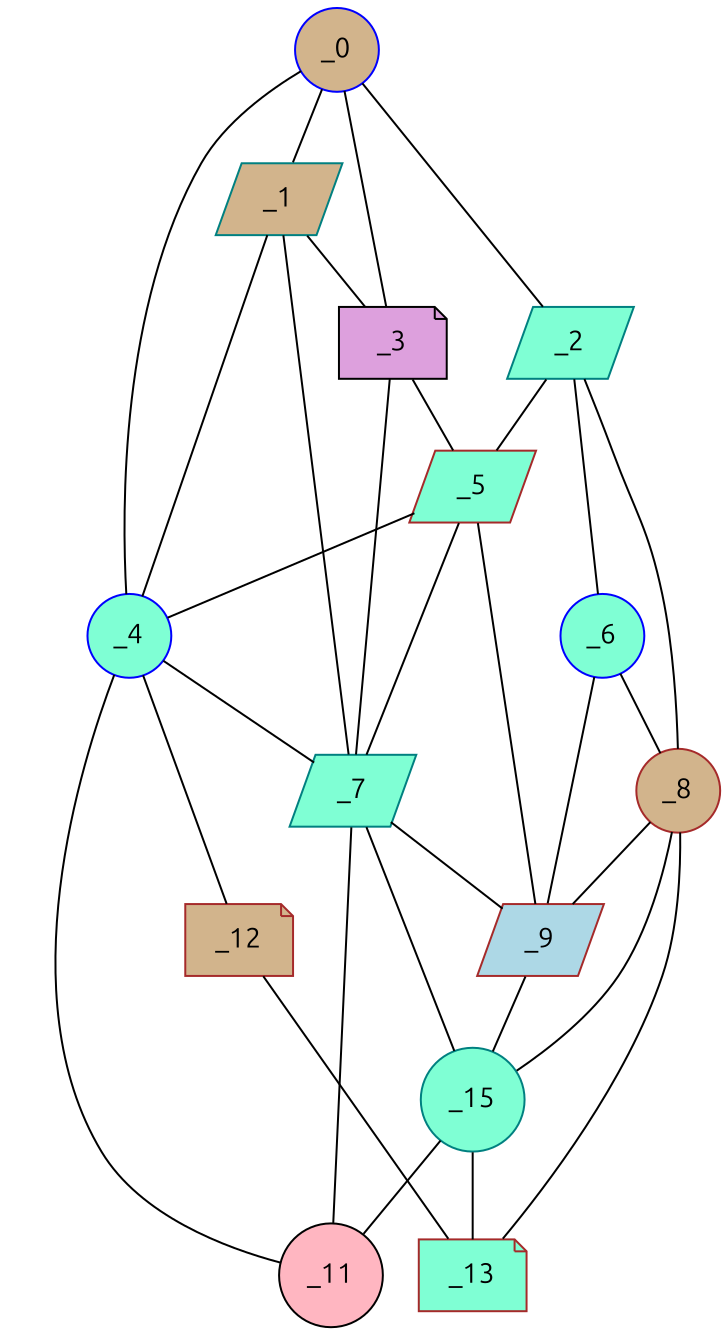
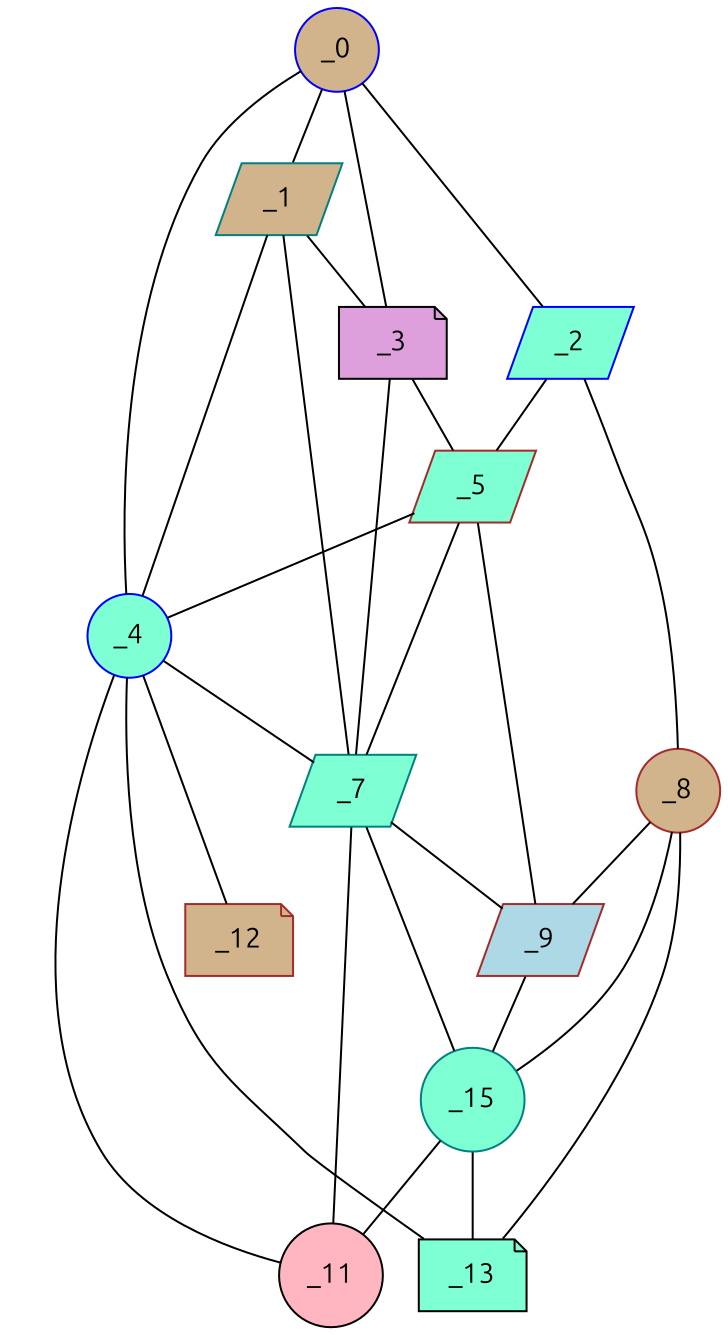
node "_2": color teal -> blue
node "_6": removed
edge "_12" -- "_13": now "_4" -- "_13"
node "_13": color brown -> black
